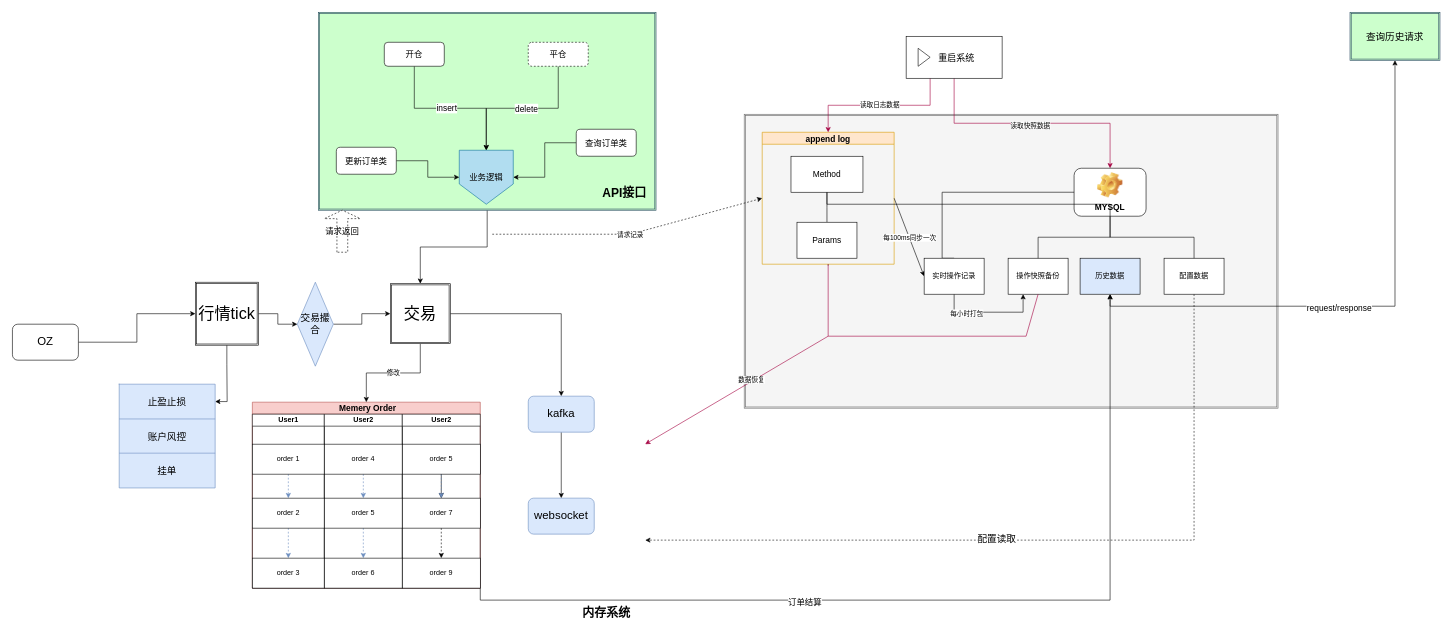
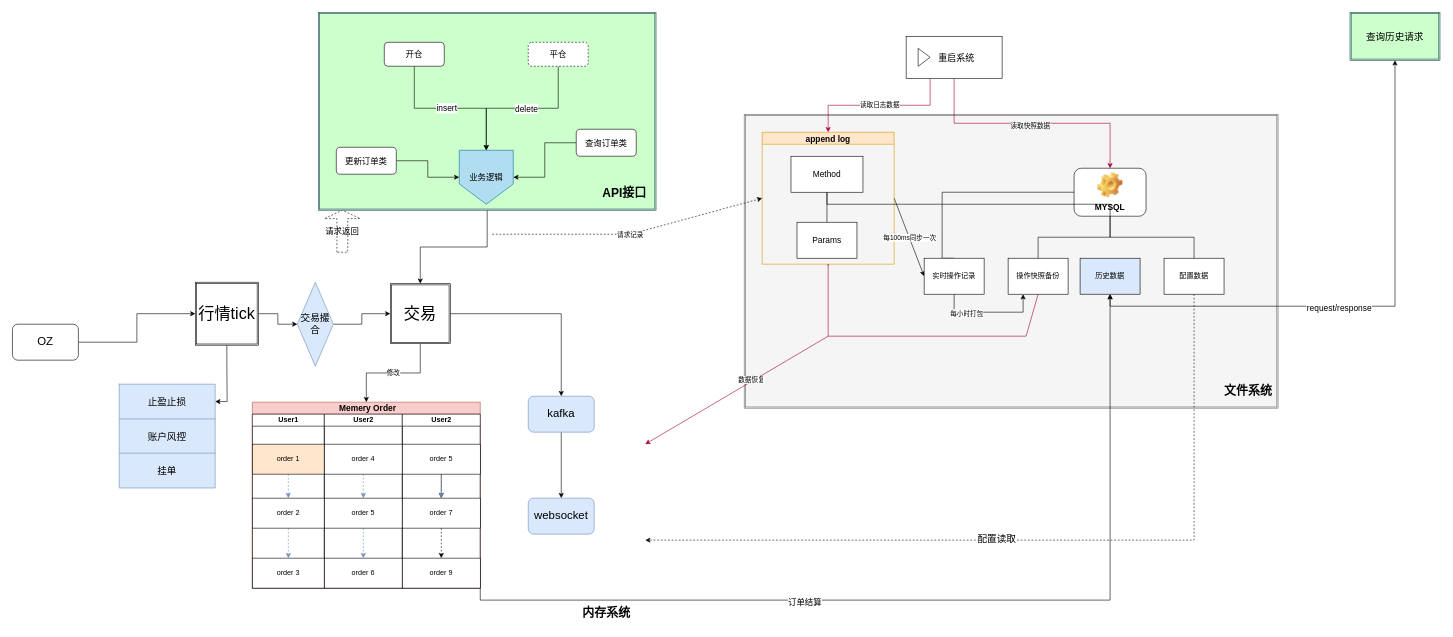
node "文件系统": added
node "order 1": fillcolor #ffffff -> #ffe6cc
